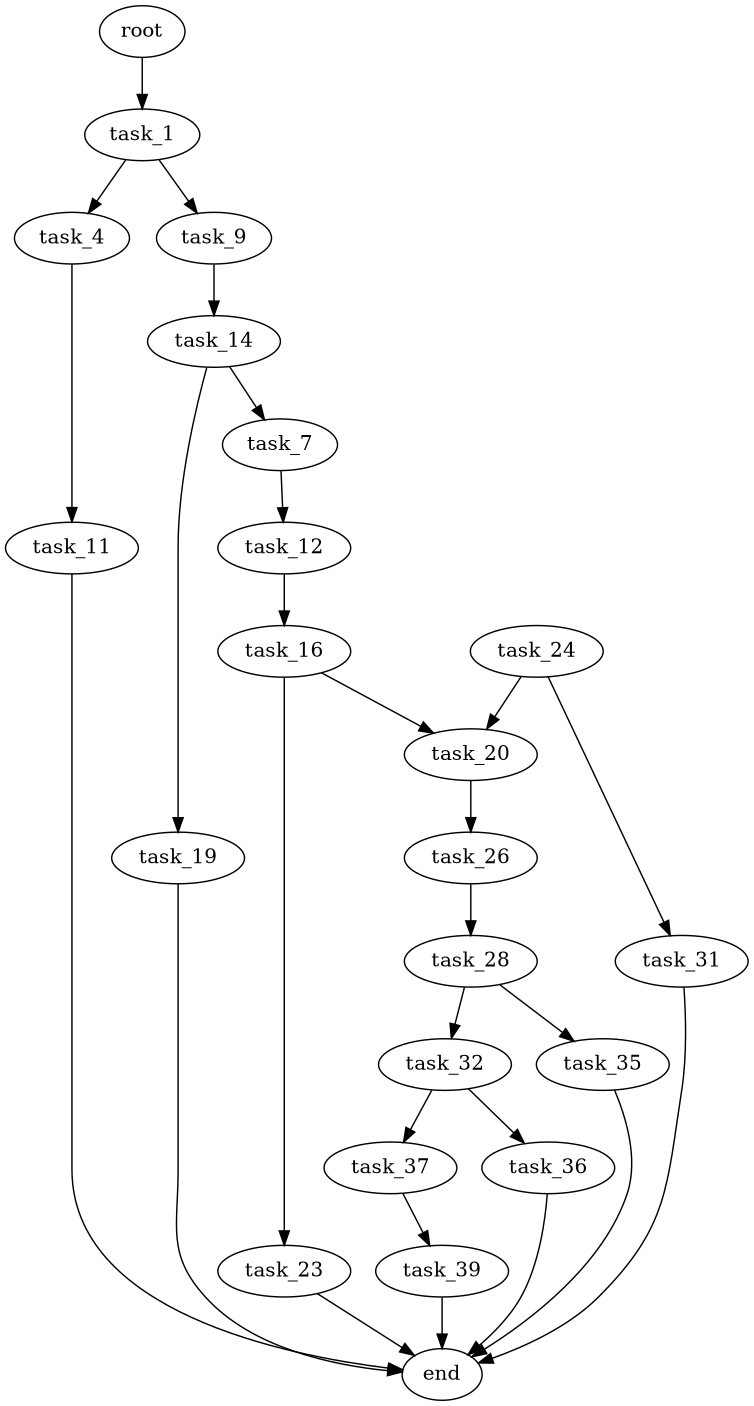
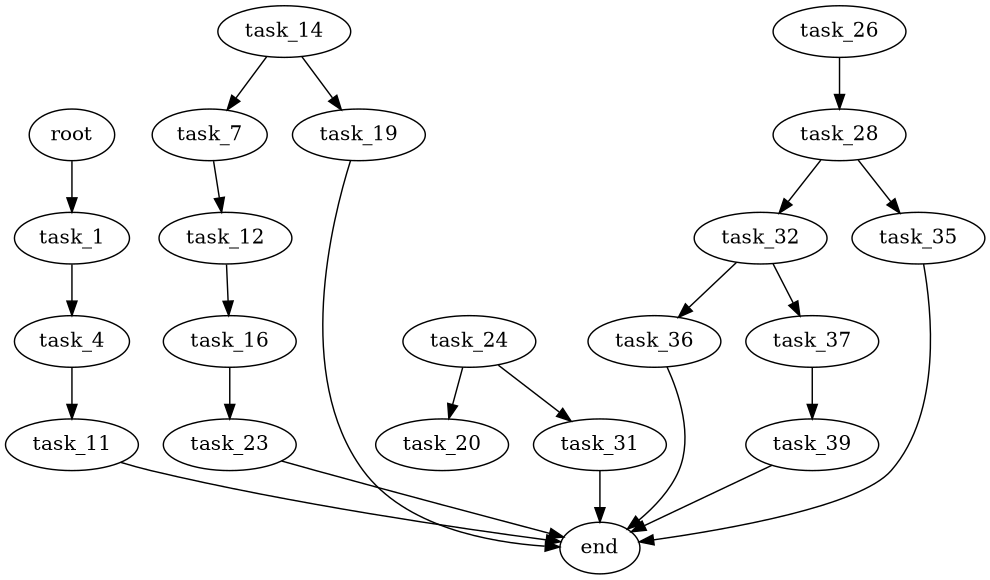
node "task_9": removed
edge "task_16" -> "task_20": removed
edge "task_20" -> "task_26": removed
